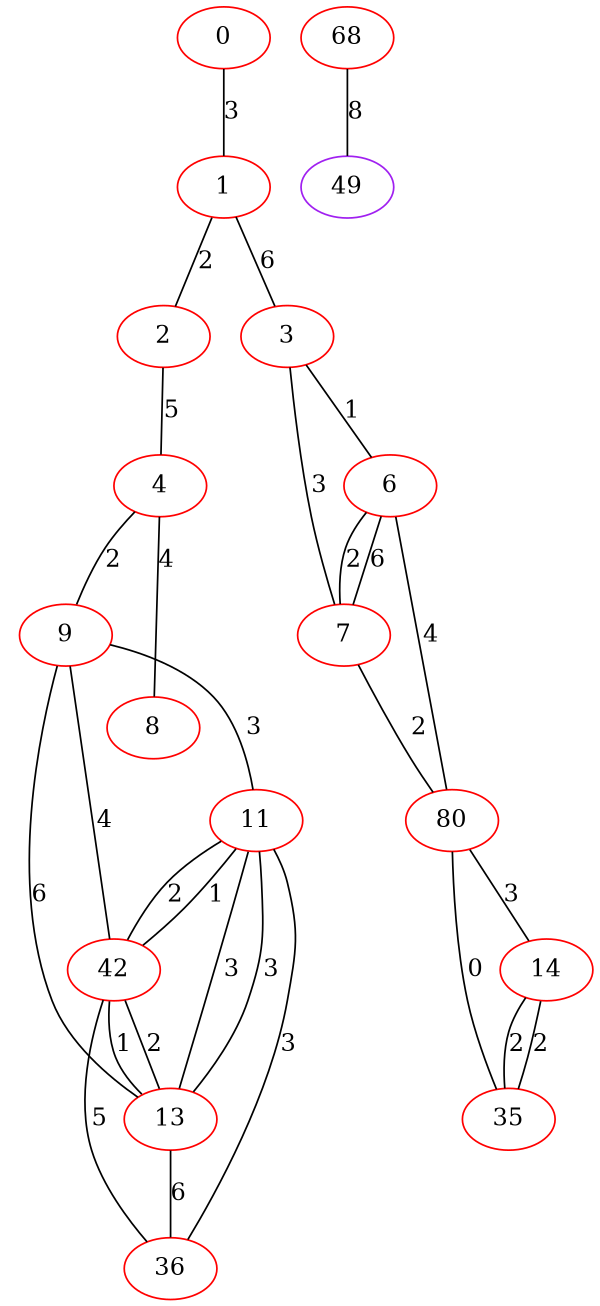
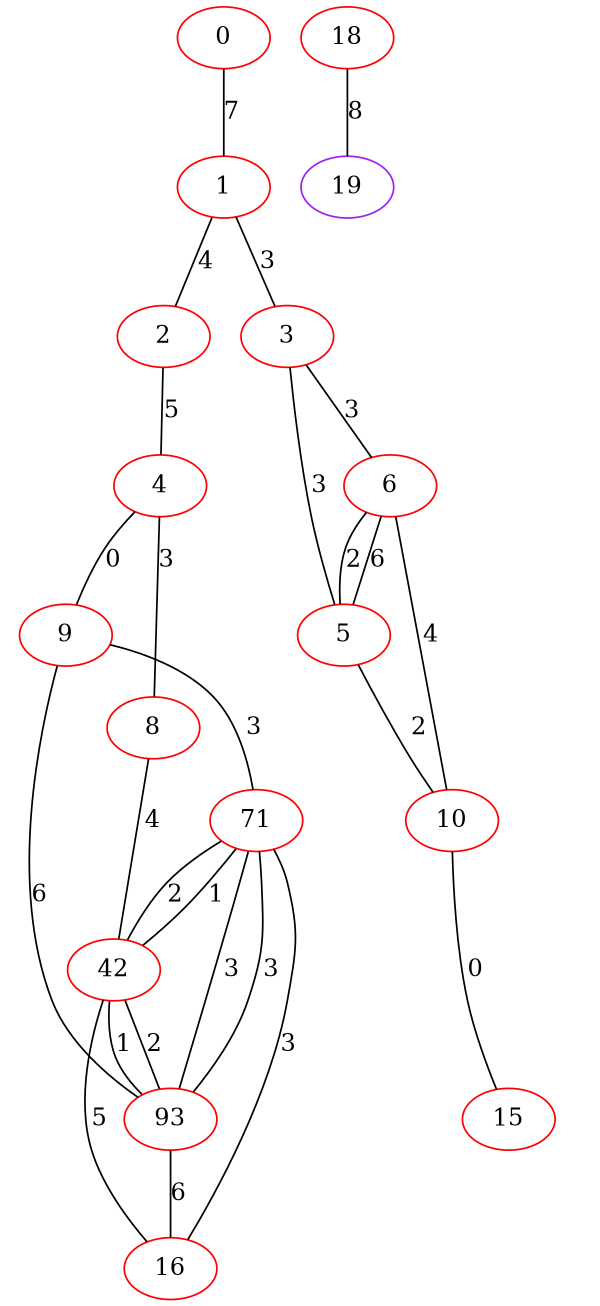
node "68": label "68" -> "18"
edge "0" -- "1": label "3" -> "7"
node "49": label "49" -> "19"
edge "1" -- "2": label "2" -> "4"
edge "1" -- "3": label "6" -> "3"
edge "3" -- "6": label "1" -> "3"
edge "4" -- "9": label "2" -> "0"
edge "4" -- "8": label "4" -> "3"
node "7": label "7" -> "5"
edge "9" -- "42": now "8" -- "42"
node "11": label "11" -> "71"
node "80": label "80" -> "10"
node "14": removed
node "13": label "13" -> "93"
node "35": label "35" -> "15"
node "36": label "36" -> "16"
